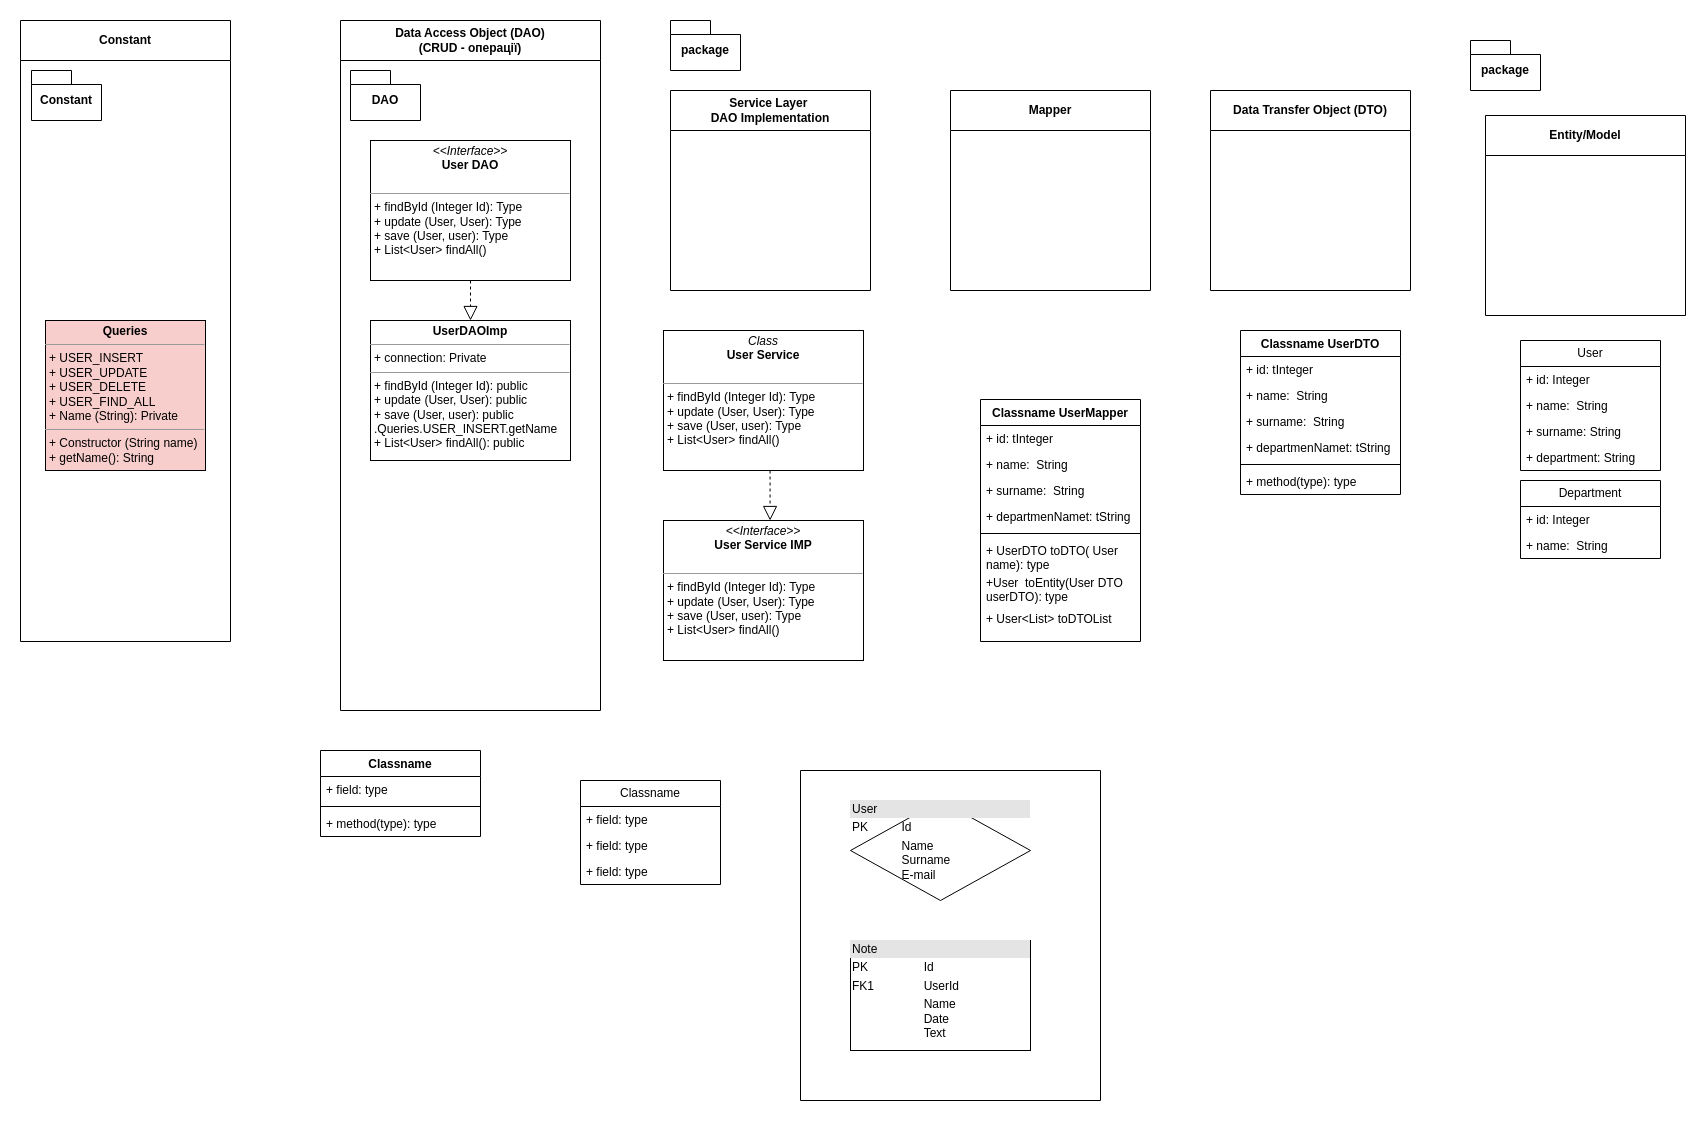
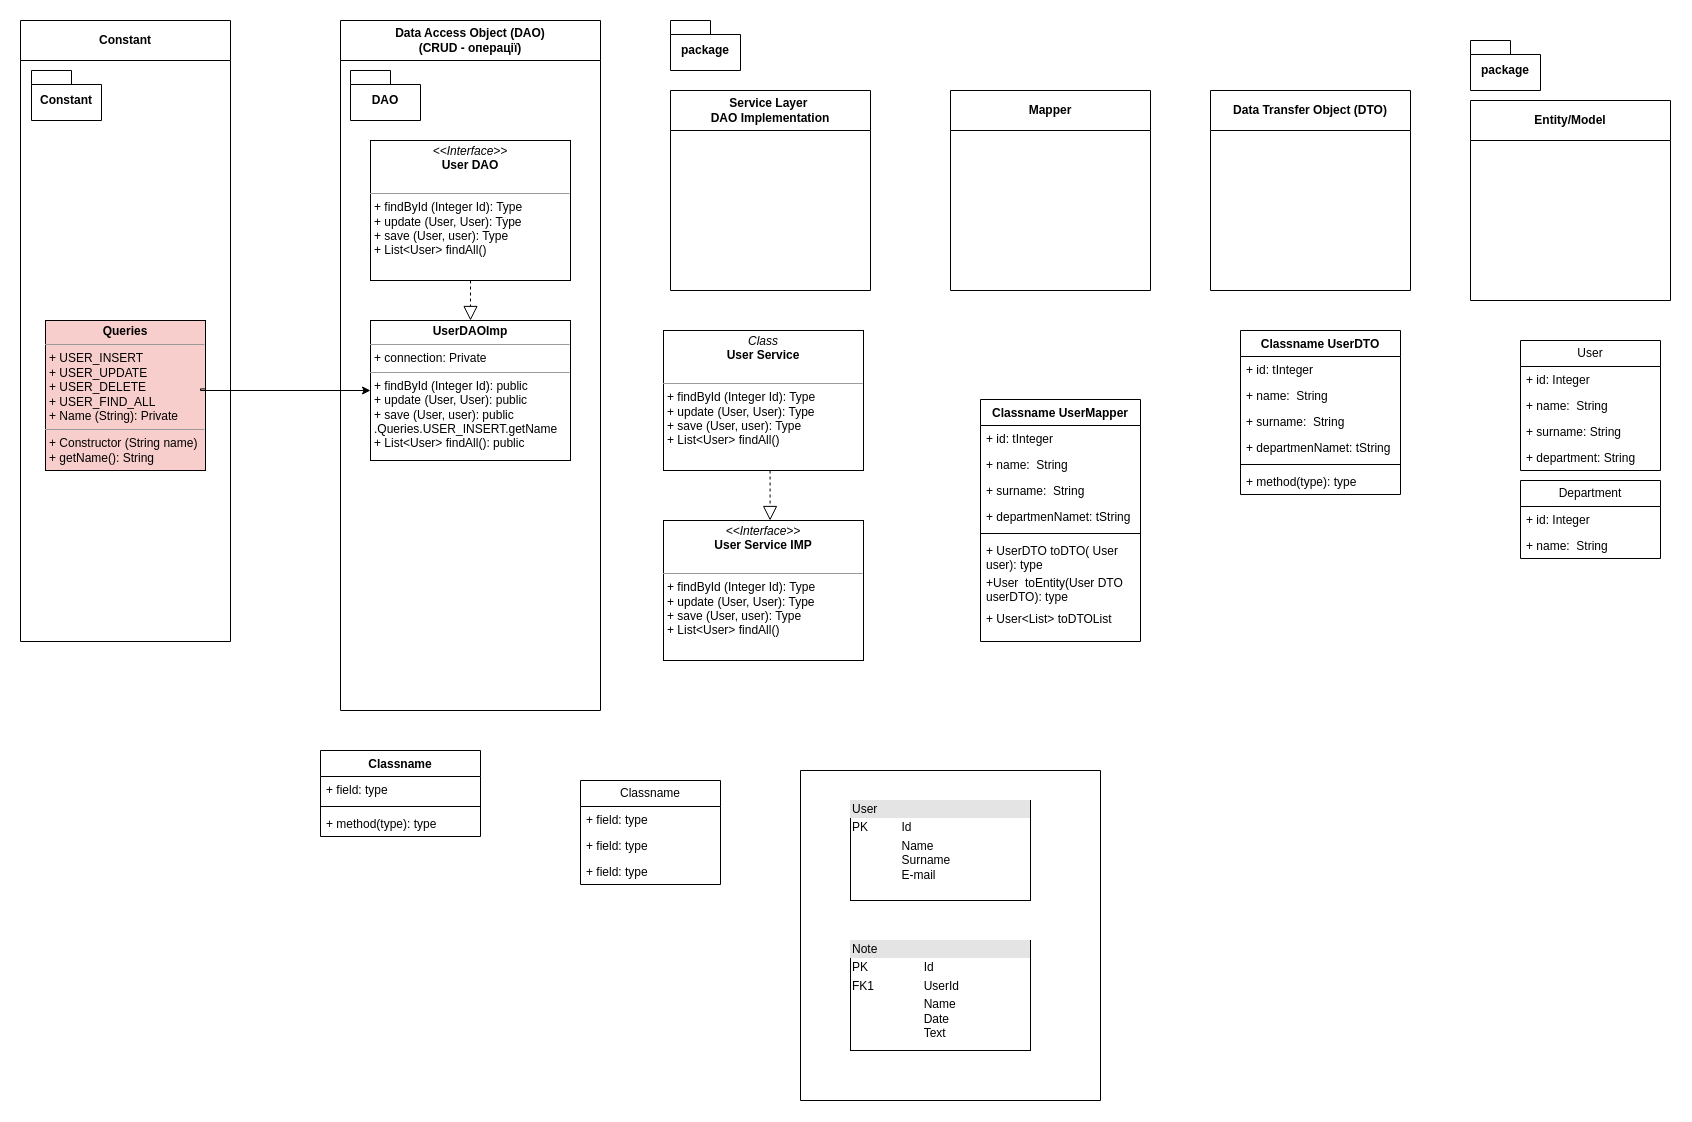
node "Entity/Model": moved (1586, 216) -> (1571, 201)
edge "Queries + USER_INSERT + USER_UPDATE + USER_DELETE + USER_FIND_ALL + Name (String): Private + Constructor (String name) + getName(): String" -> "UserDAOImp + connection: Private + findById (Integer Id): public+ update (User, User): public + save (User, user): public .Queries.USER_INSERT.getName + List<User> findAll(): public": added
node "+ UserDTO toDTO( User name): type": label "+ UserDTO toDTO( User name): type" -> "+ UserDTO toDTO( User user): type"
node "User PK Id Name Surname E-mail": shape diamond -> rectangle
